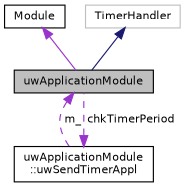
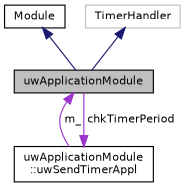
edge "uwApplicationModule" -> "Module": color darkorchid3 -> midnightblue
edge "uwApplicationModule" -> "uwApplicationModule ::uwSendTimerAppl": style dashed -> solid
edge "uwApplicationModule ::uwSendTimerAppl" -> "uwApplicationModule": style dashed -> solid
